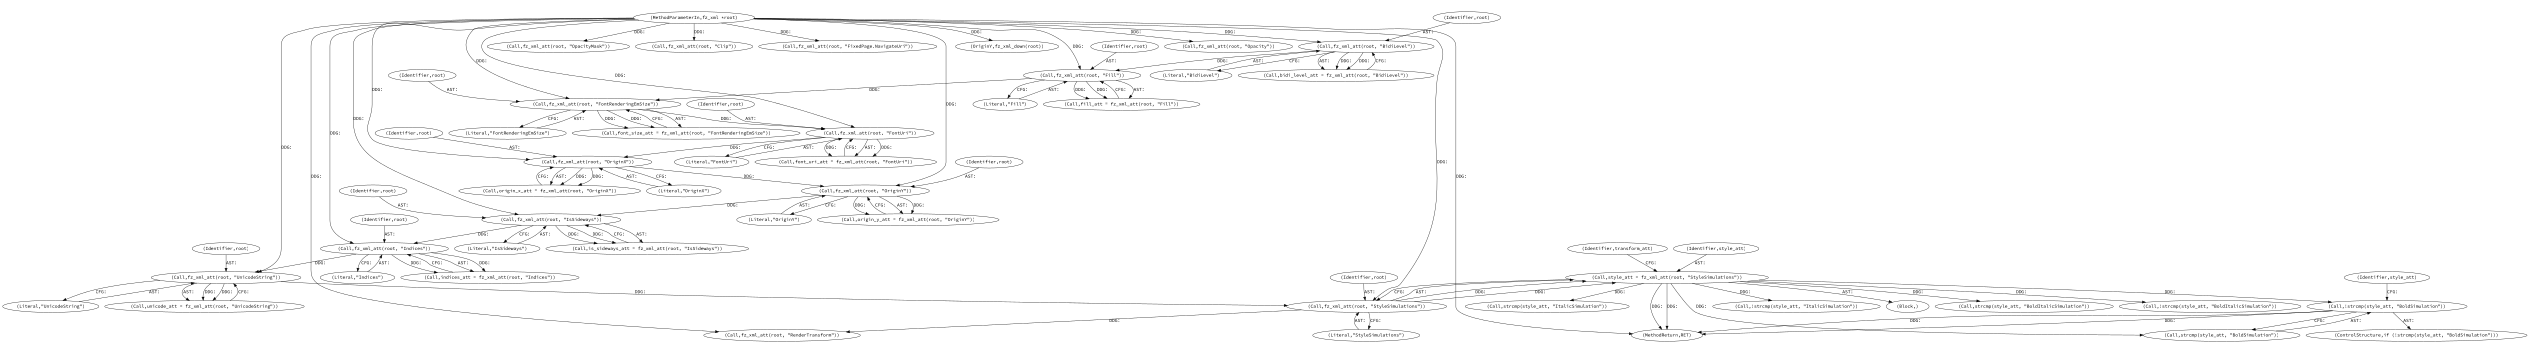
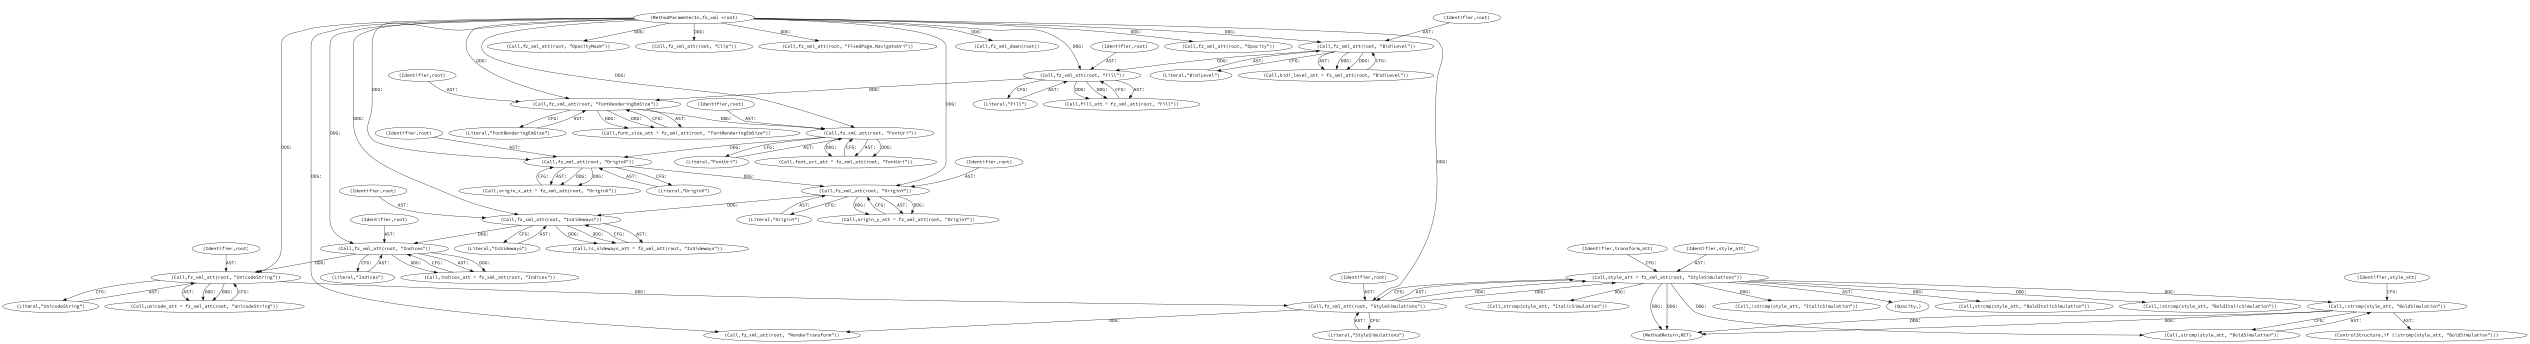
edge "(MethodParameterIn,fz_xml *root)" -> "(MethodReturn,RET)": removed, label "DDG:"
node "(OriginY,fz_xml_down(root))": label "(OriginY,fz_xml_down(root))" -> "(Call,fz_xml_down(root))"
node "(Block,)": label "(Block,)" -> "(Opacity,)"
